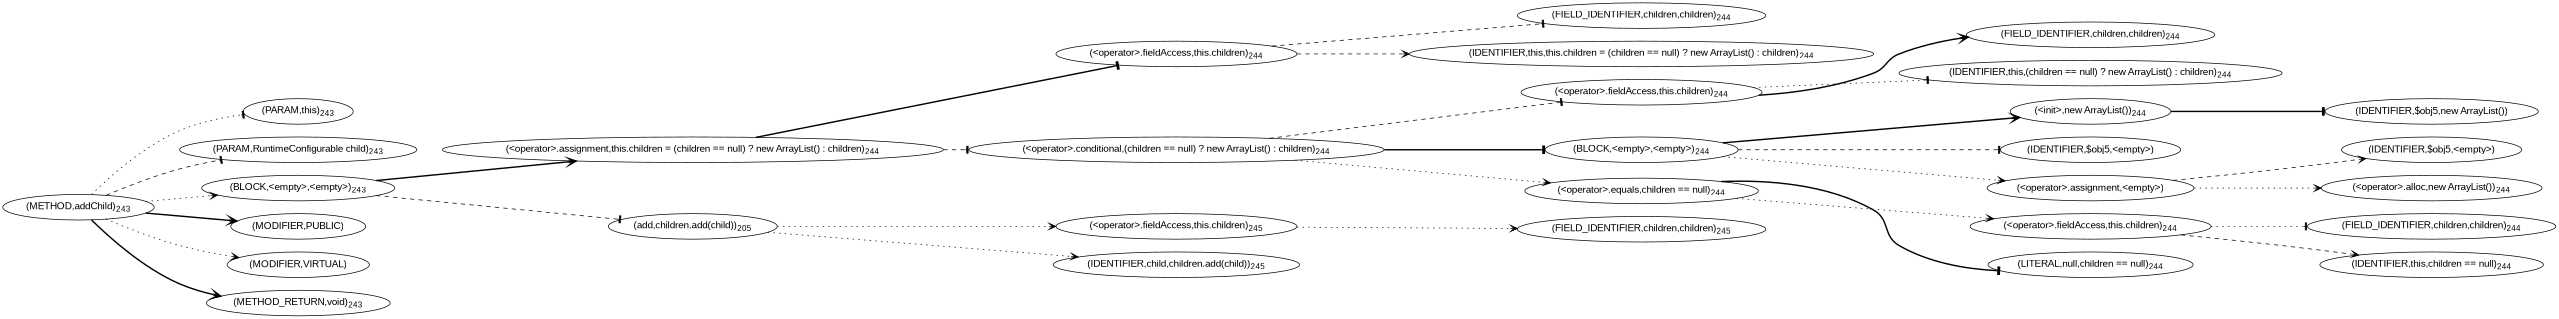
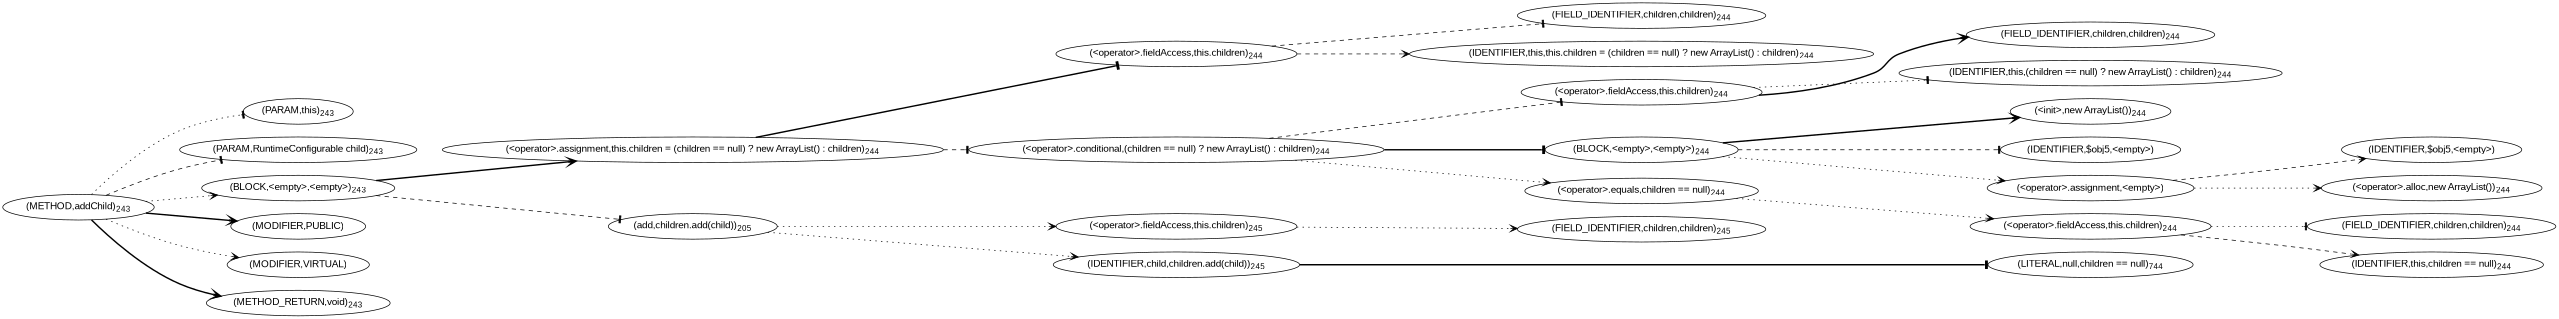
node "(IDENTIFIER,$obj5,new ArrayList())": removed
edge "(<operator>.equals,children == null)" -> "(LITERAL,null,children == null)": now "(IDENTIFIER,child,children.add(child))" -> "(LITERAL,null,children == null)"
node "(LITERAL,null,children == null)": text "244" -> "744"
